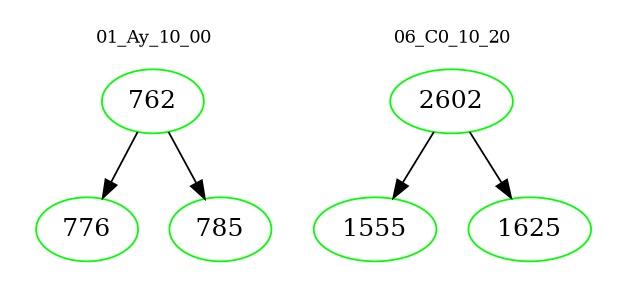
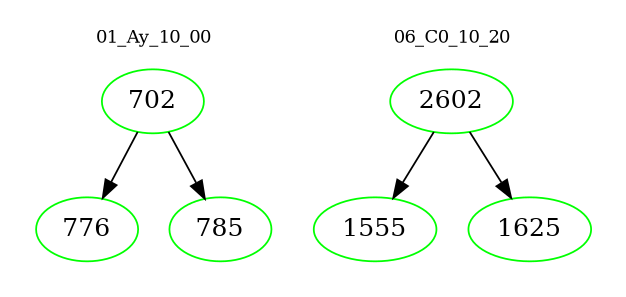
node "762": label "762" -> "702"
